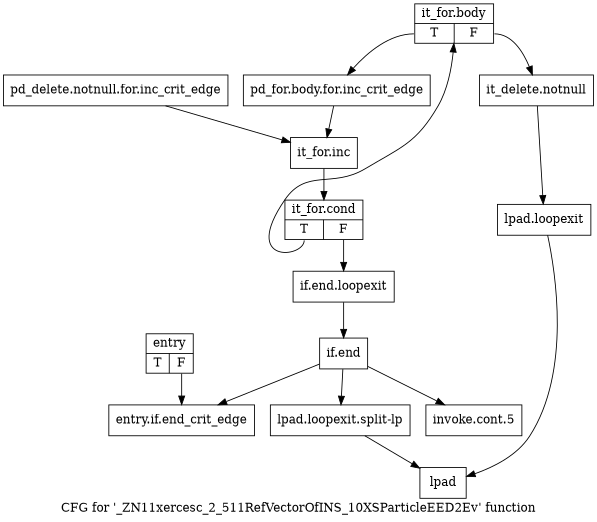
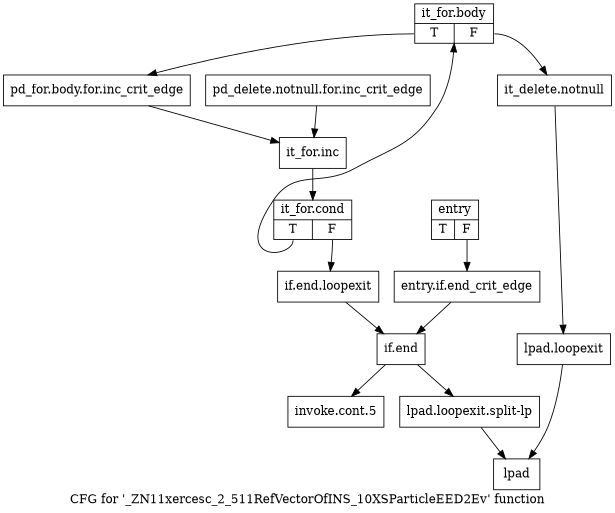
edge "if.end" -> "entry.if.end_crit_edge": reversed
